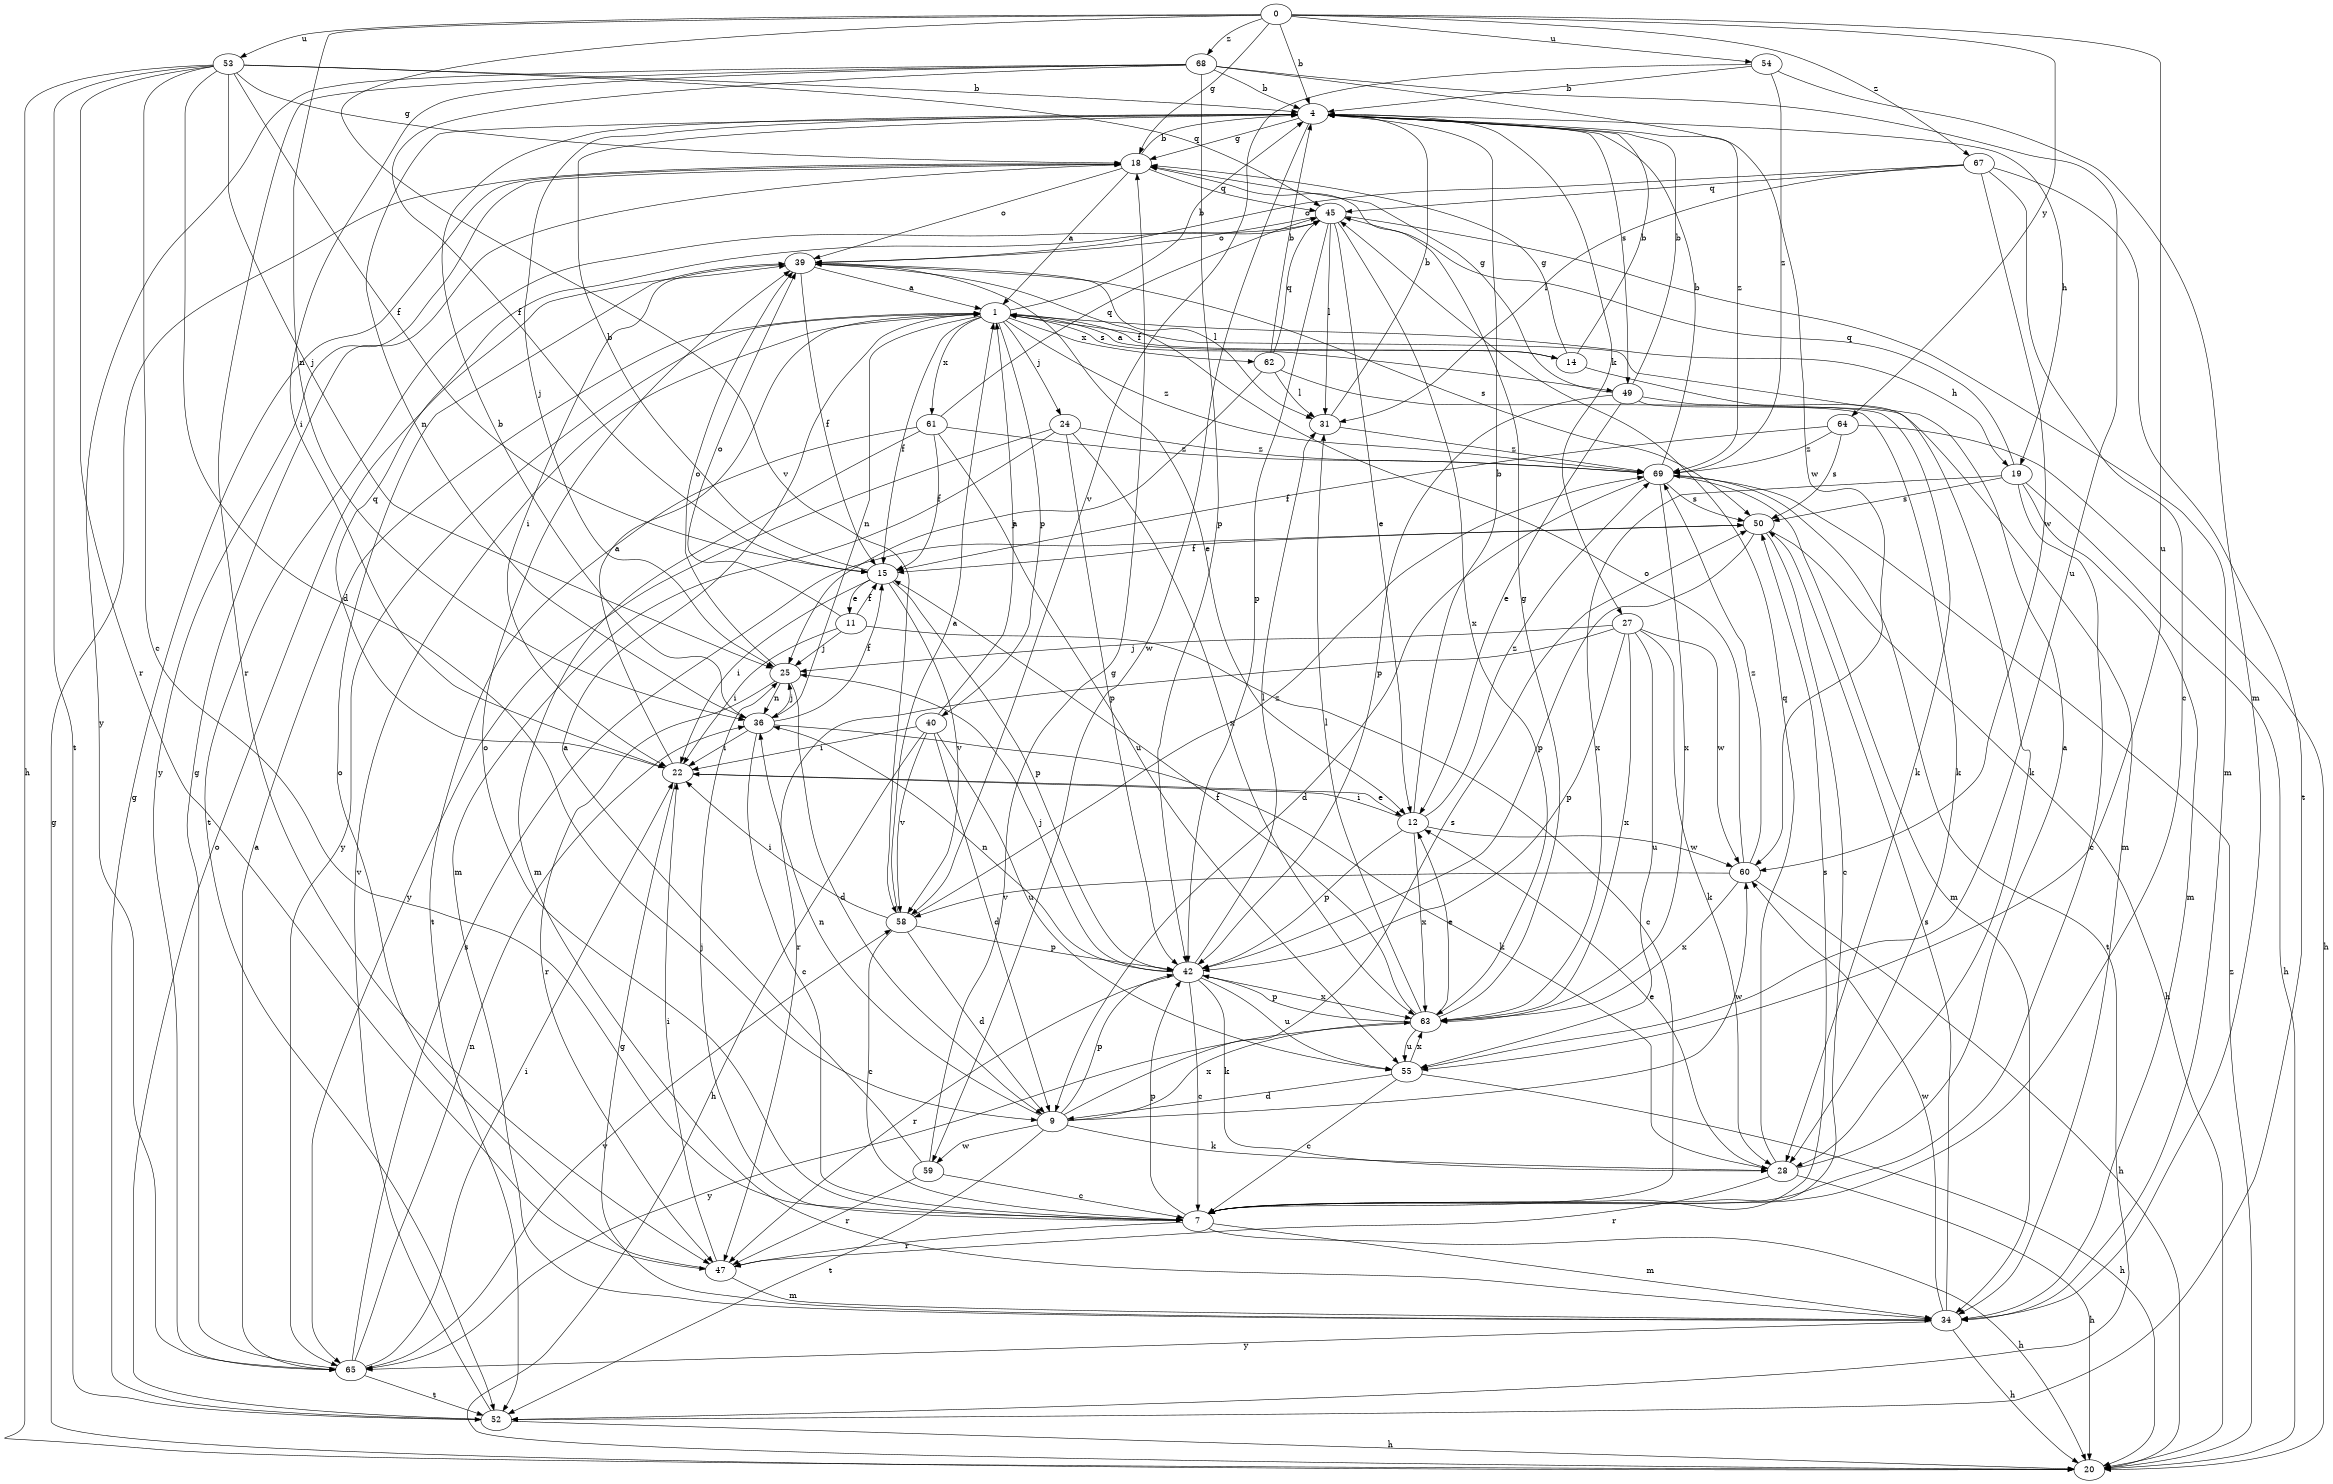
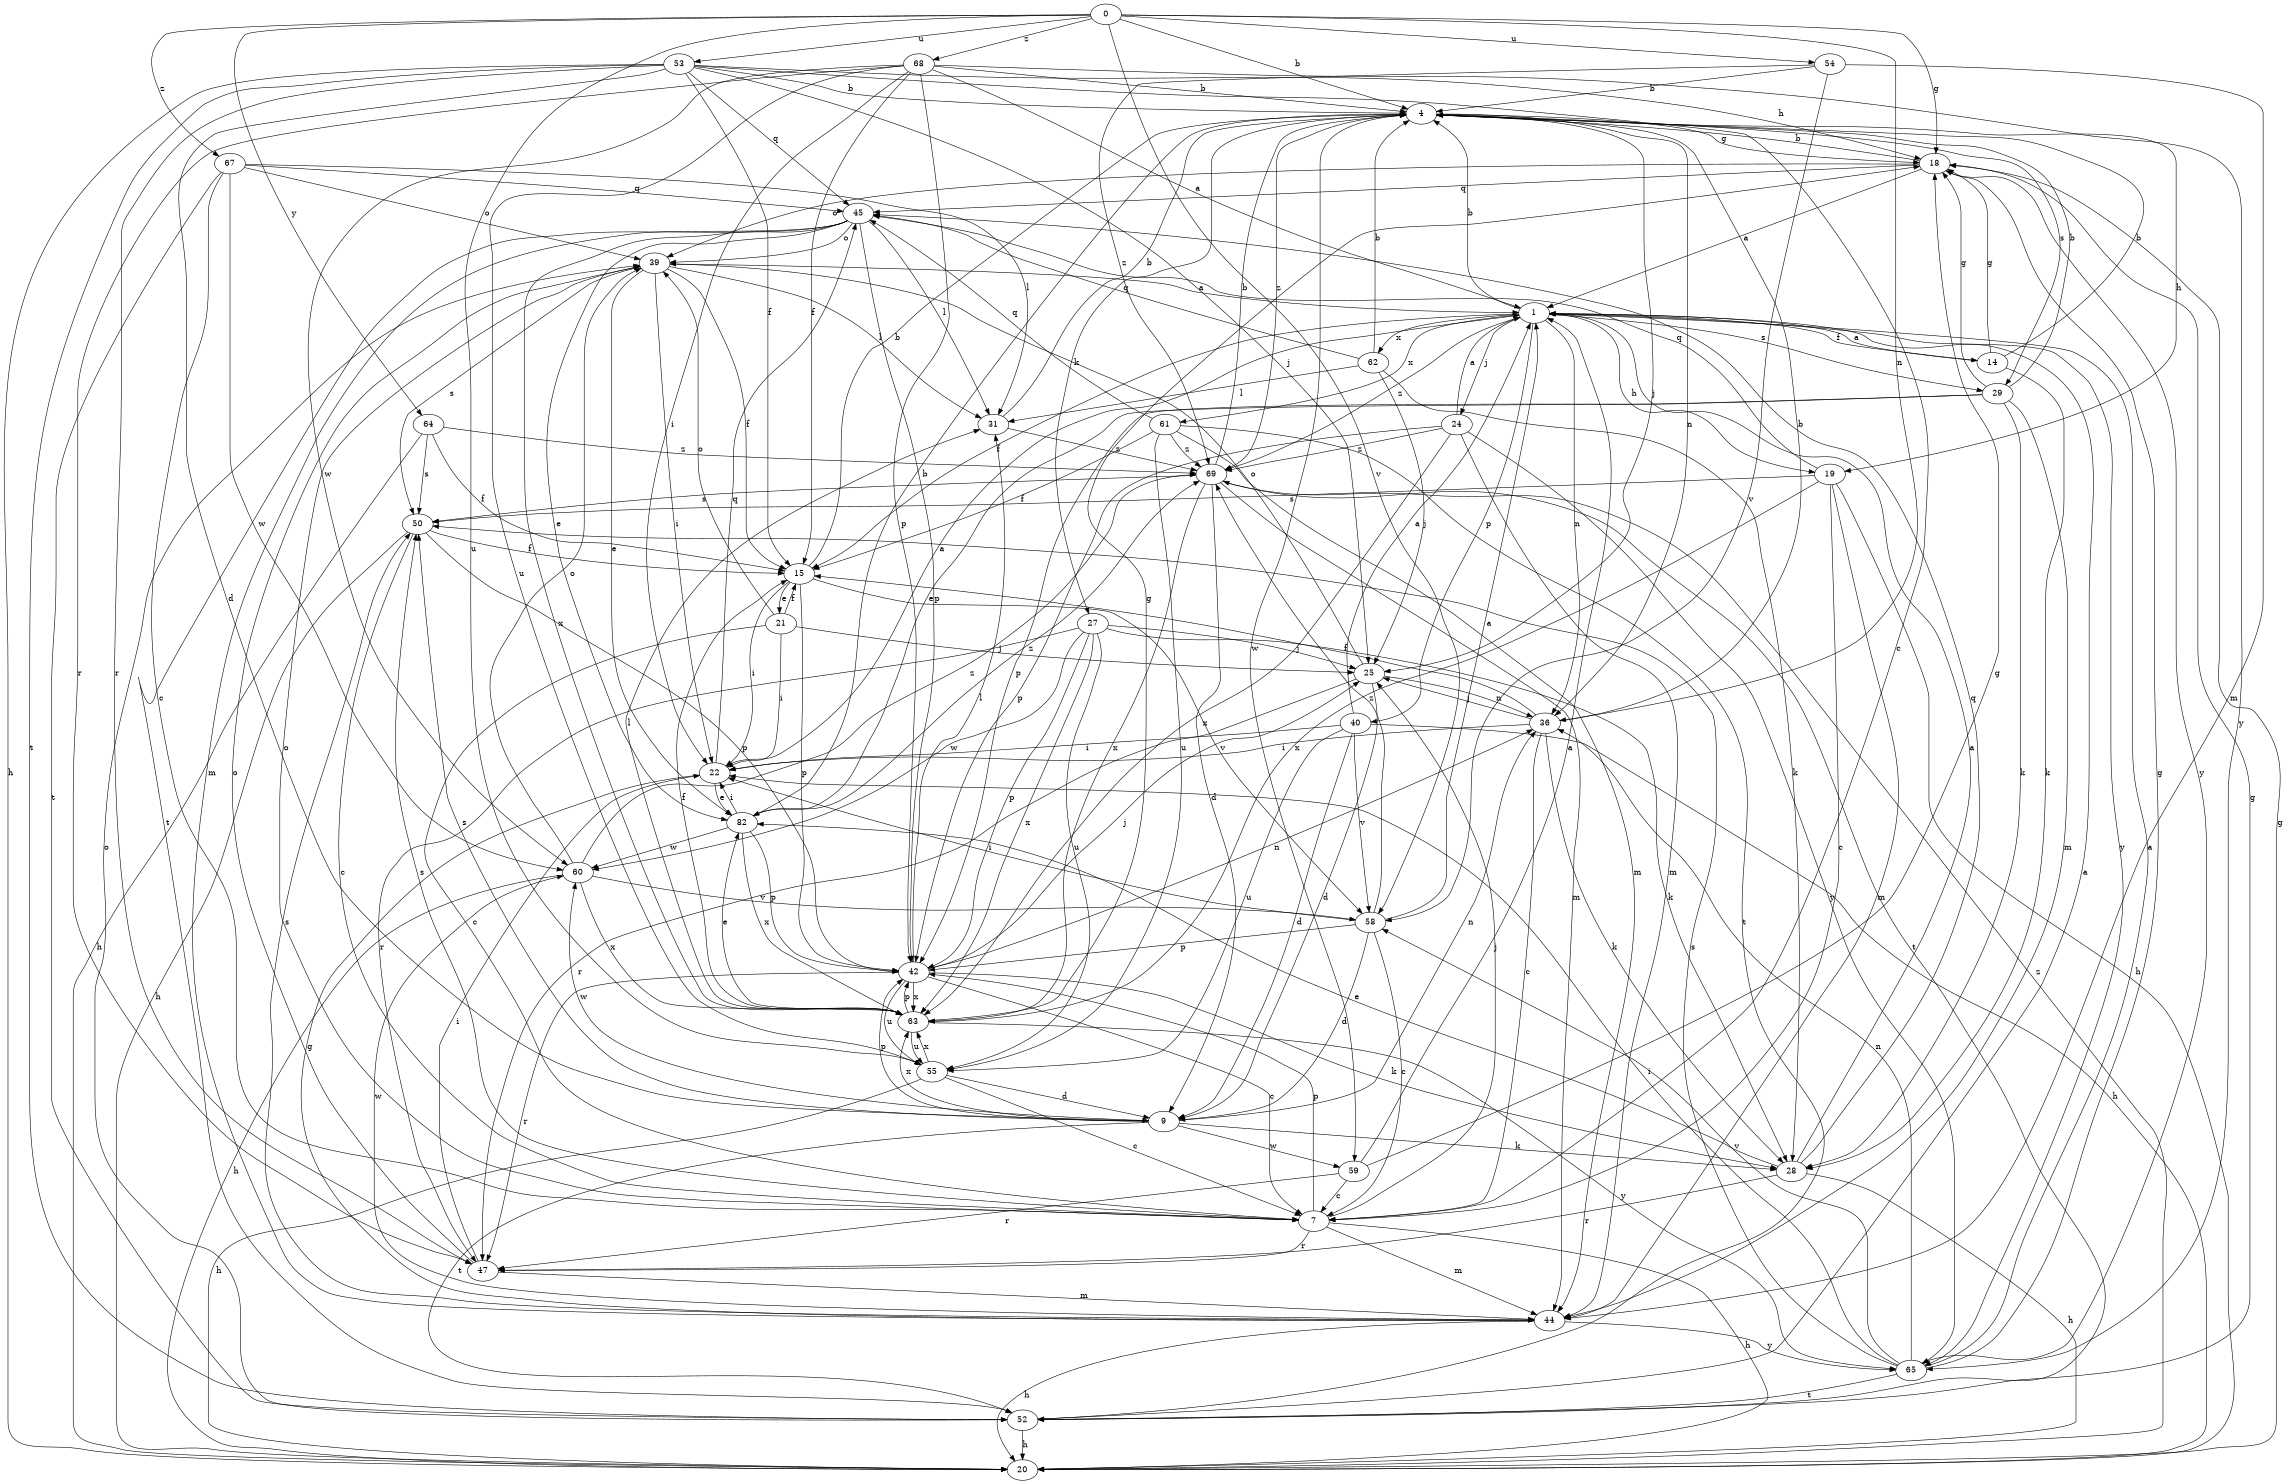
edge "53" -> "18": label "g" -> "h"
edge "68" -> "1": added, label "a"
edge "24" -> "1": added, label "a"
node "49": label "49" -> "29"
node "11": label "11" -> "21"
node "12": label "12" -> "82"
edge "52" -> "1": label "v" -> "a"
node "34": label "34" -> "44"
